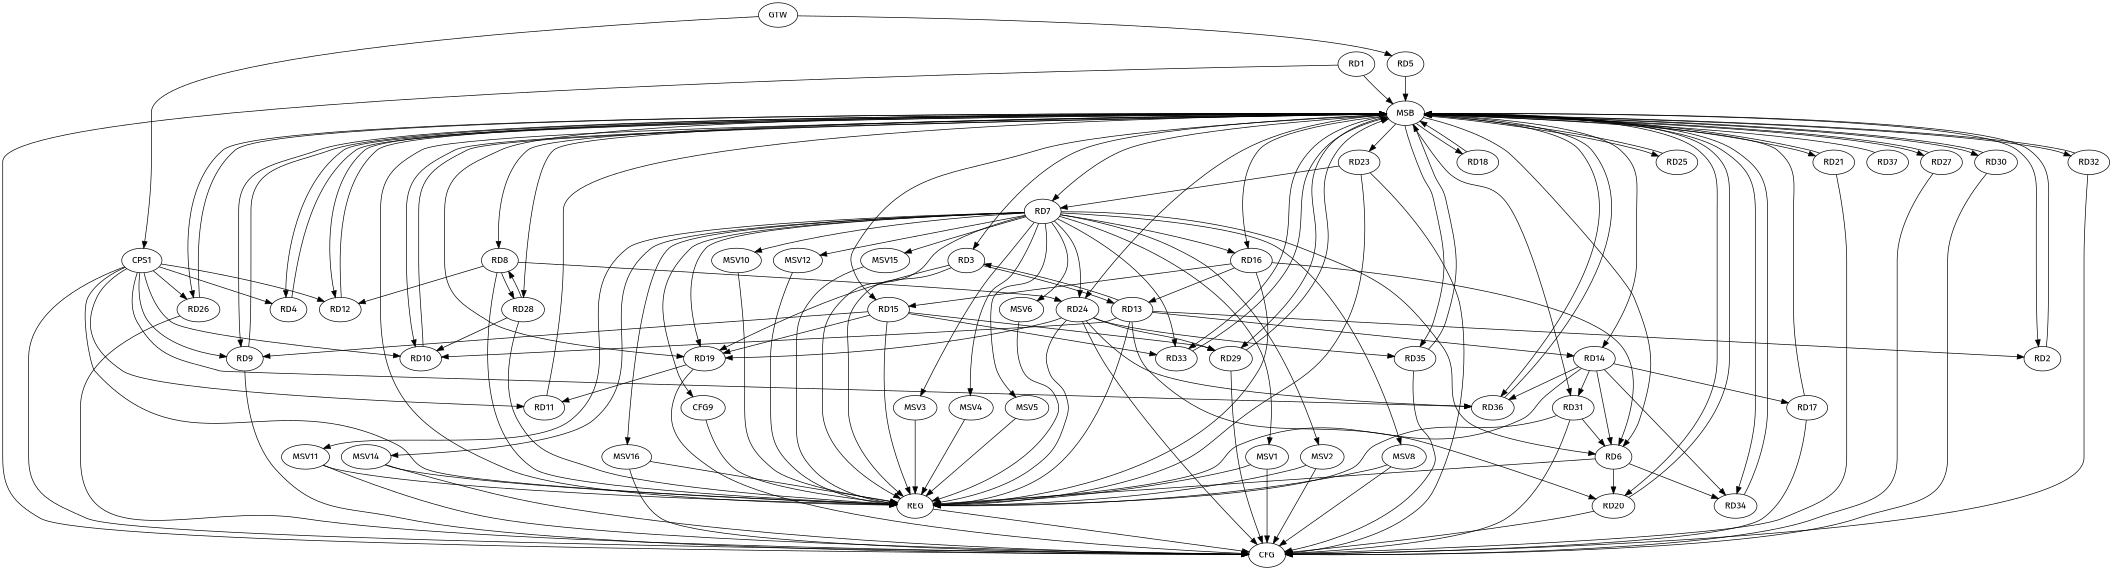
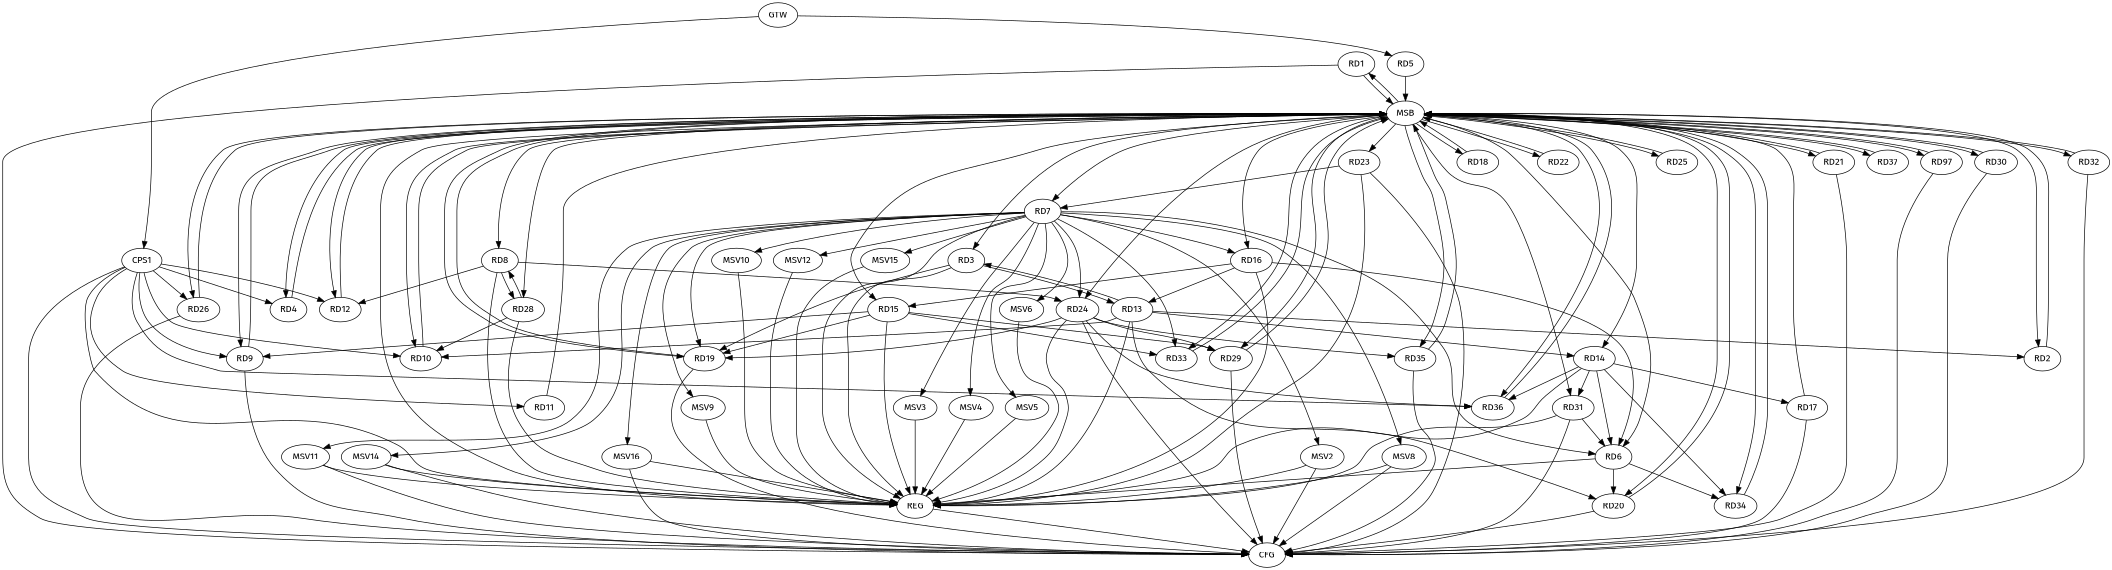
edge "MSB" -> "RD1": added
edge "MSB" -> "RD37": added
node "RD22": added
node "RD27": label "RD27" -> "RD97"
edge "RD19" -> "RD11": now "RD19" -> "MSB"
node "CFG9": label "CFG9" -> "MSV9"
node "MSV1": removed
